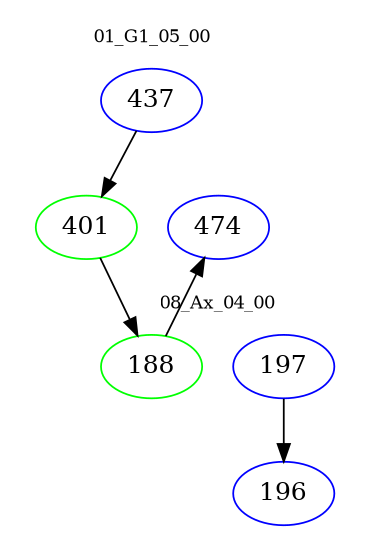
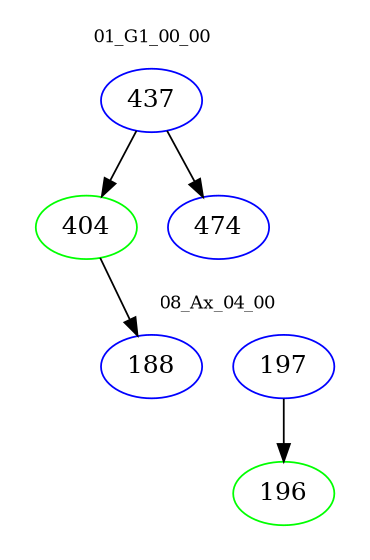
cluster "01_G1_05_00": label "01_G1_05_00" -> "01_G1_00_00"
node "401": label "401" -> "404"
edge "188" -> "474": now "437" -> "474"
node "188": color green -> blue
node "196": color blue -> green
